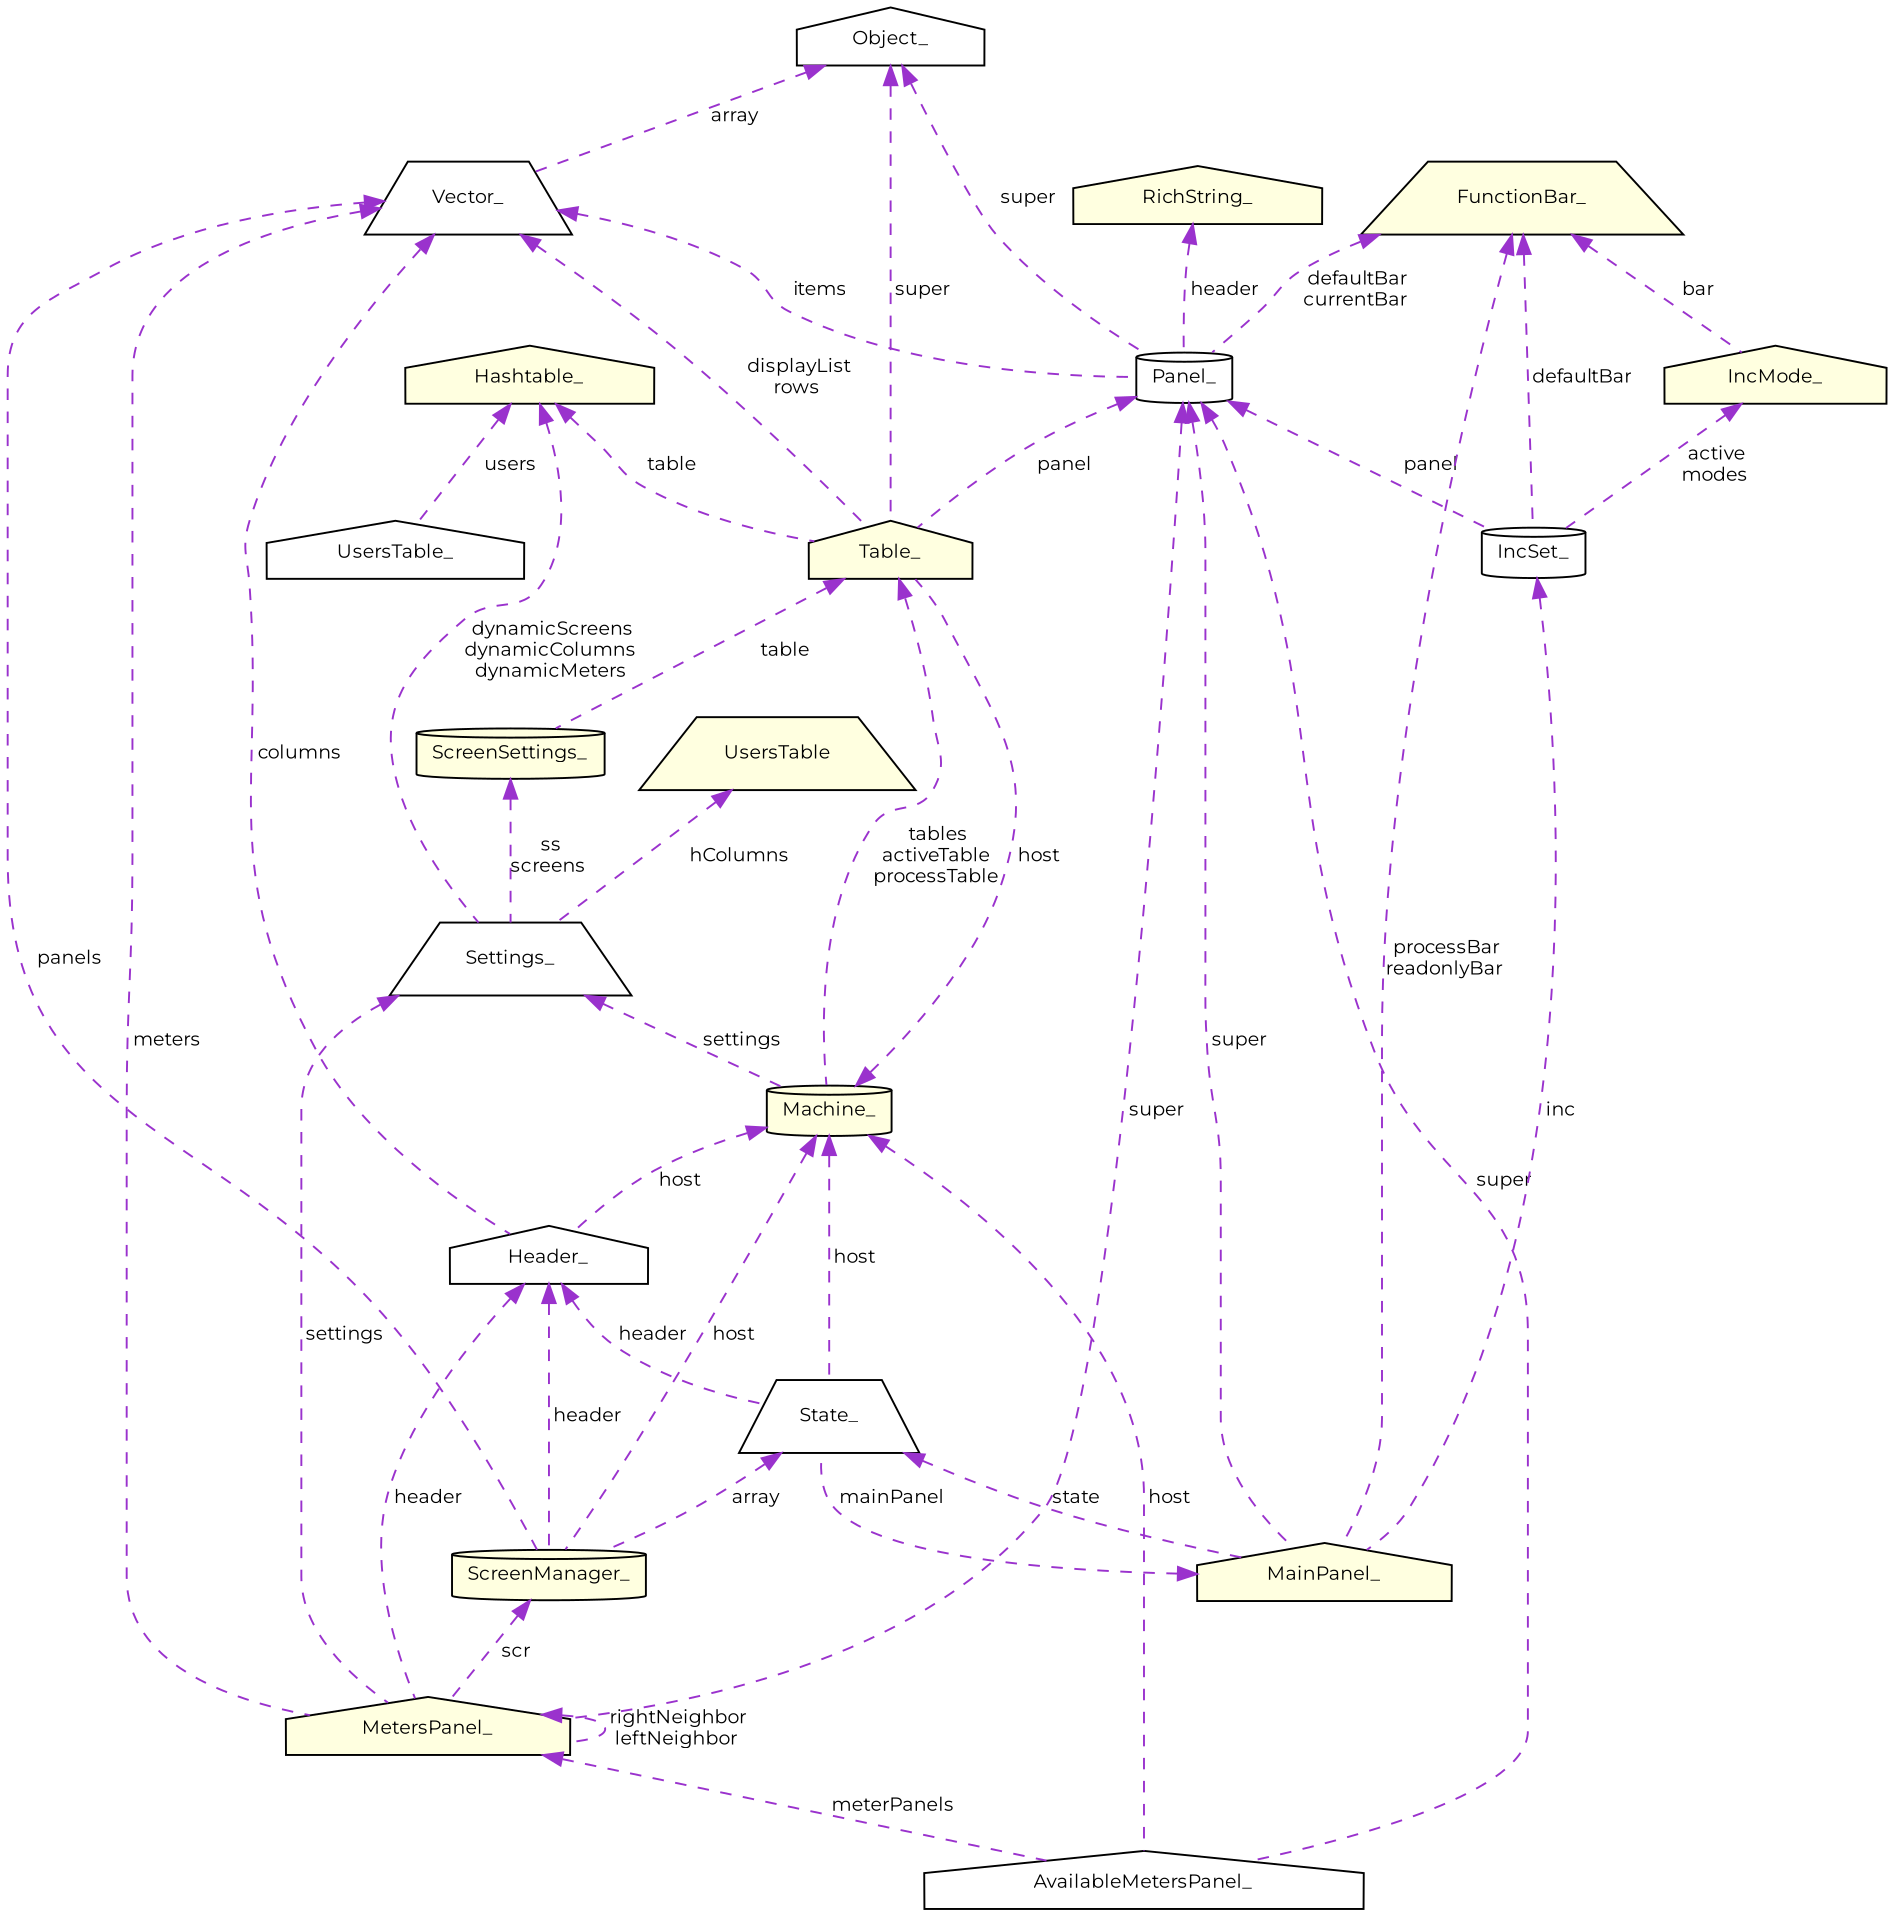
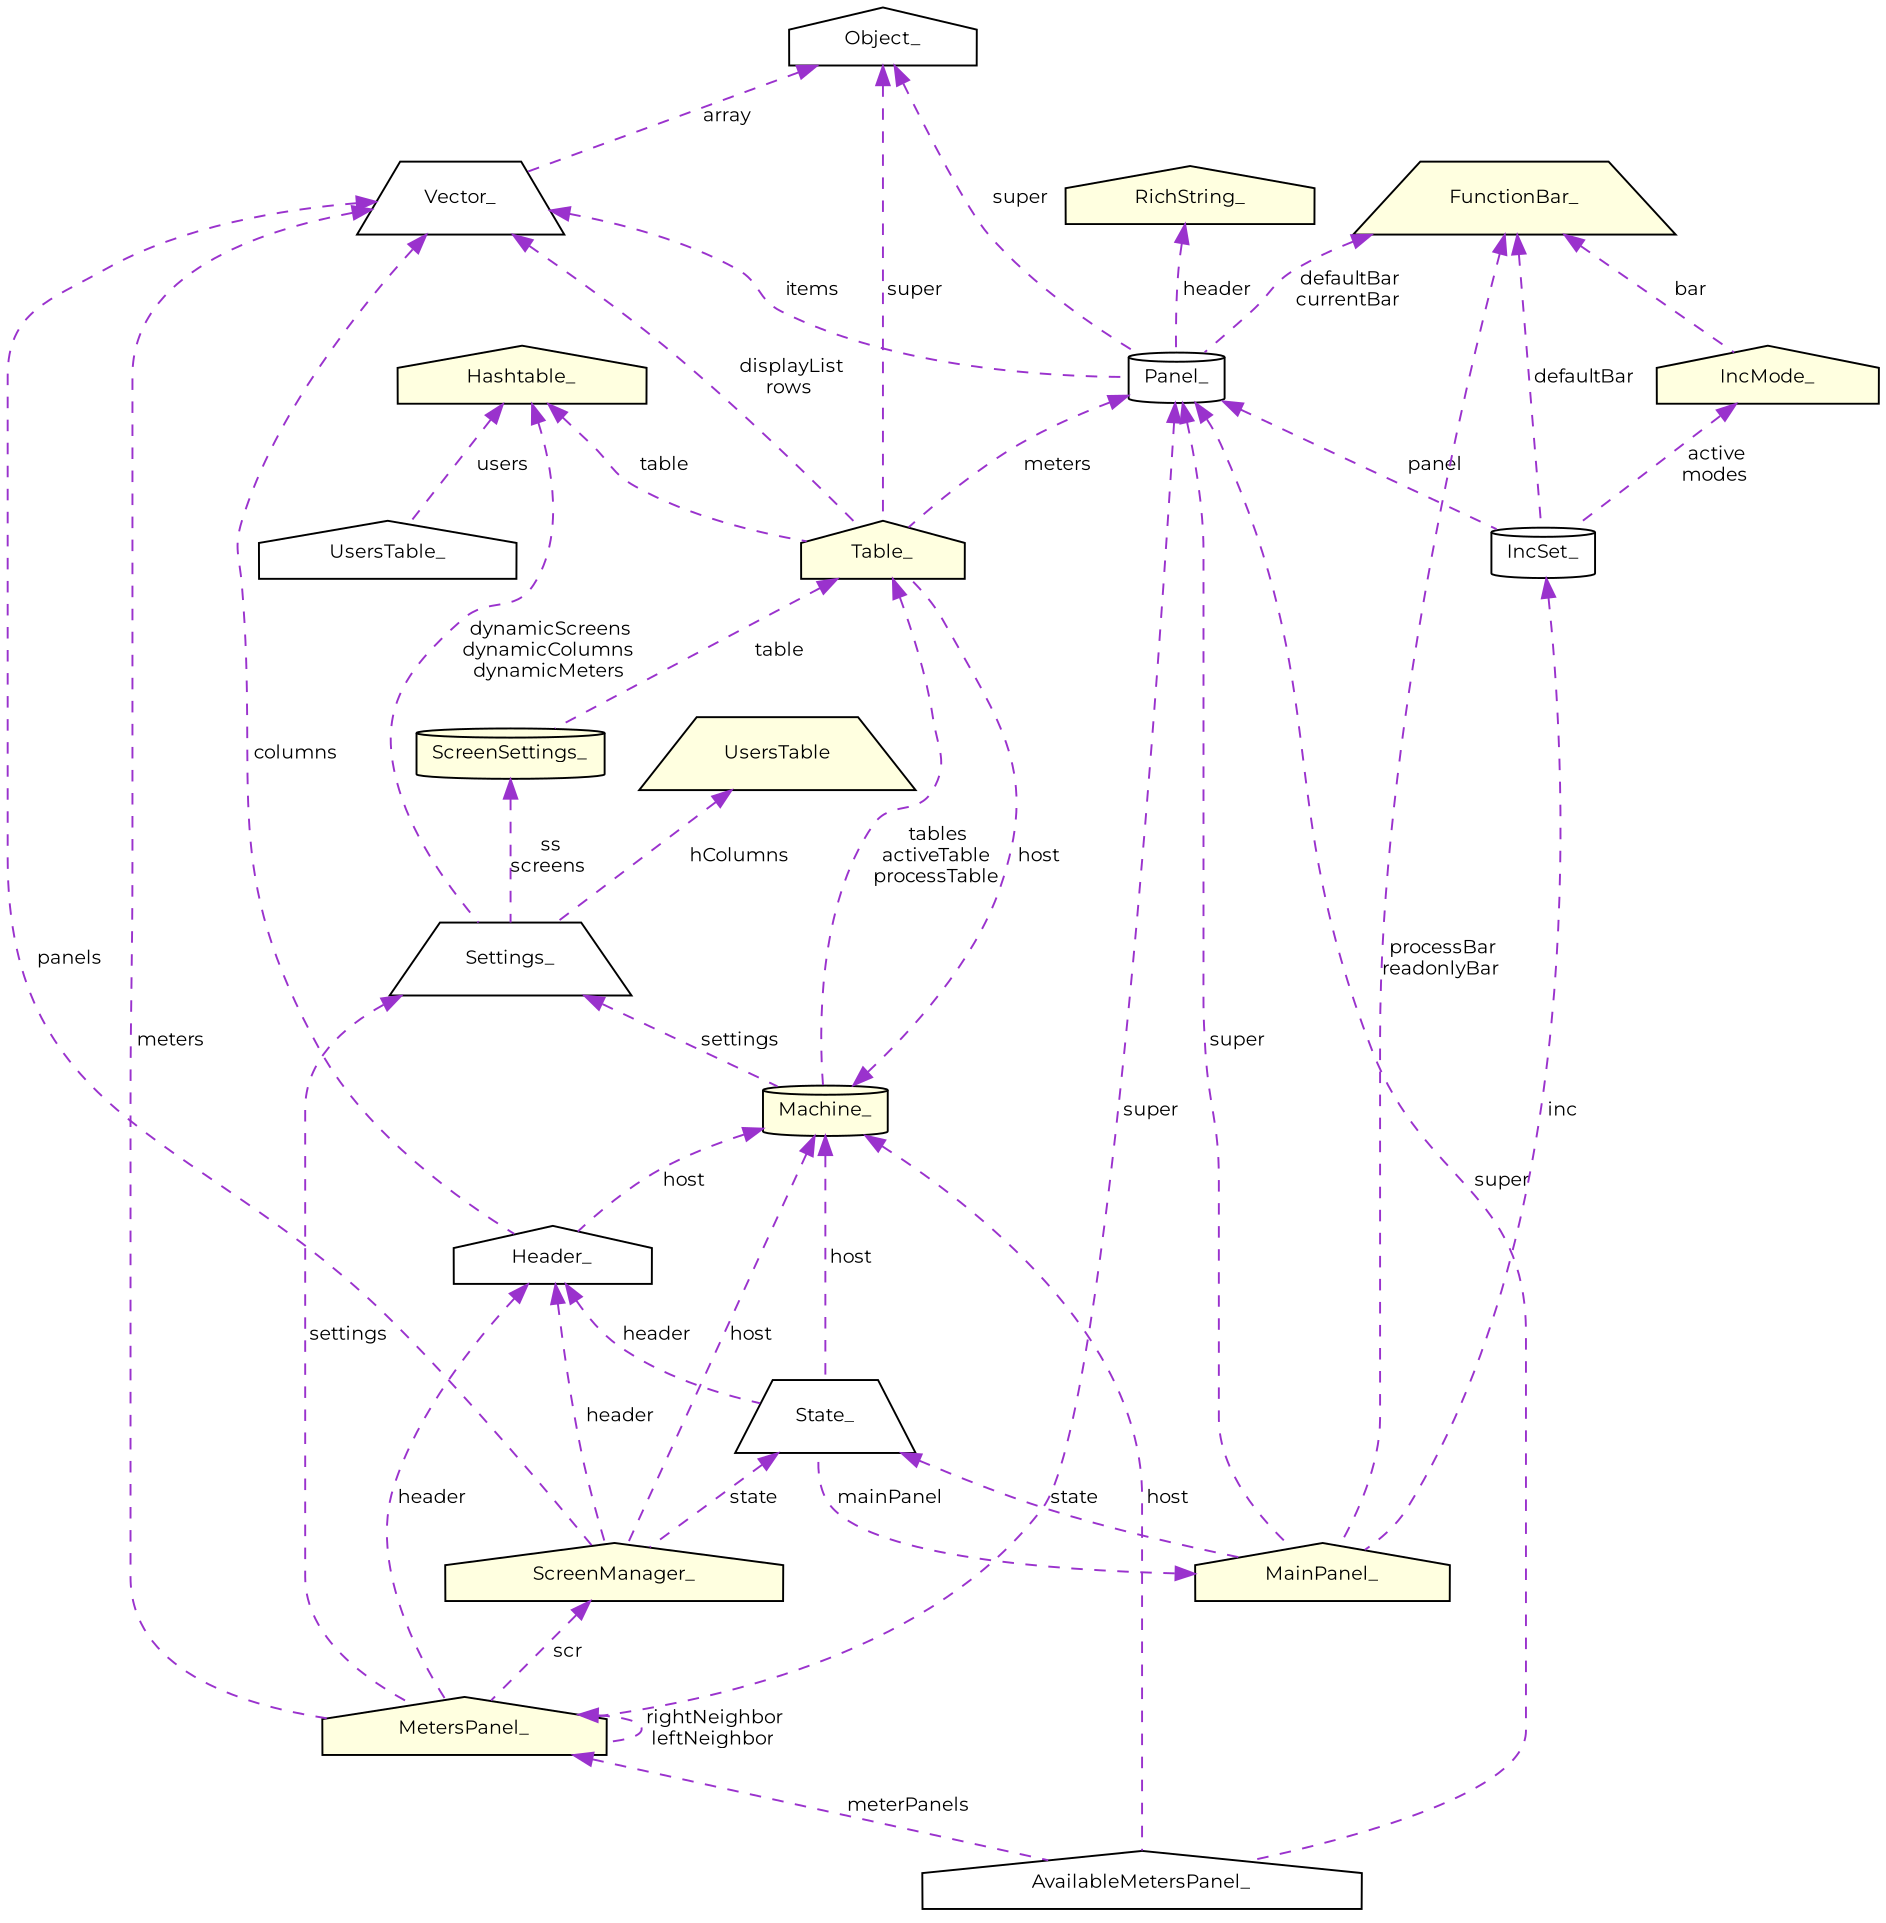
edge "Table_" -> "Panel_": label " panel" -> " meters"
edge "ScreenManager_" -> "State_": label " array" -> " state"
node "ScreenManager_": shape cylinder -> house
